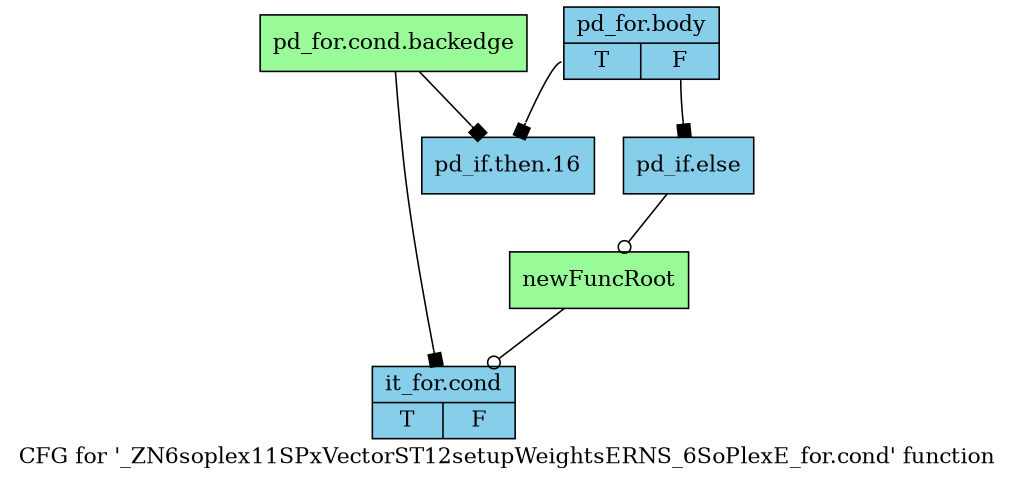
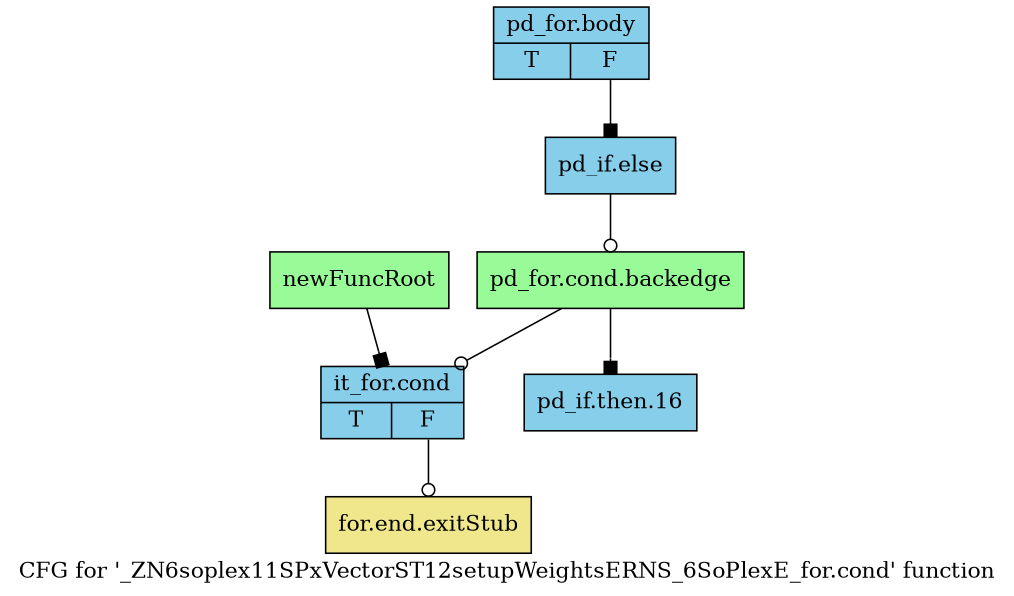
edge "pd_for.body" -> "pd_if.then.16": removed
edge "pd_for.cond.backedge" -> "it_for.cond": arrowhead box -> odot
edge "pd_if.else" -> "newFuncRoot": now "pd_if.else" -> "pd_for.cond.backedge"
edge "newFuncRoot" -> "it_for.cond": arrowhead odot -> box
node "for.end.exitStub": added
